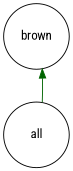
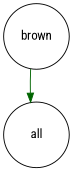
edge "all" -> "brown": reversed
